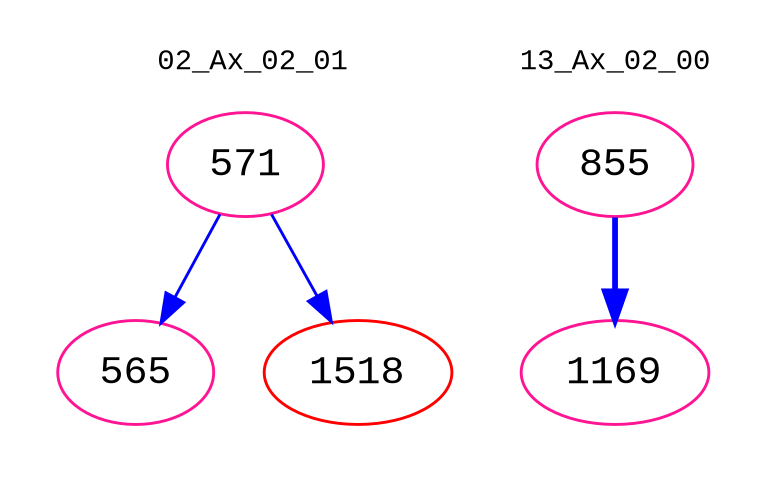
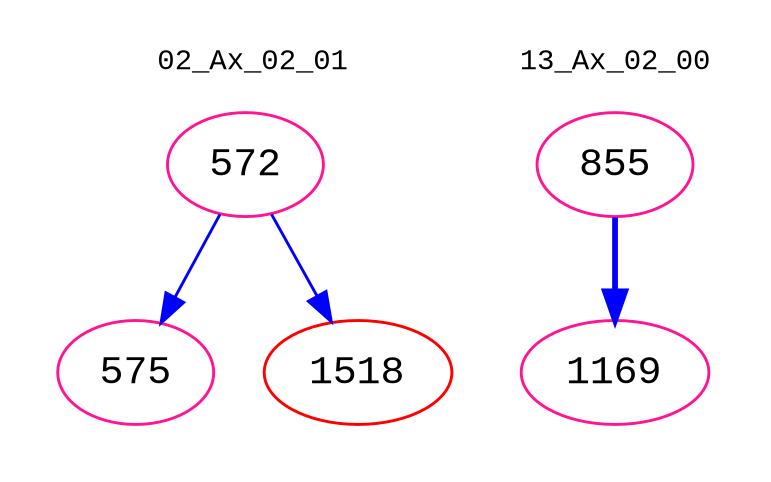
node "571": label "571" -> "572"
node "565": label "565" -> "575"
